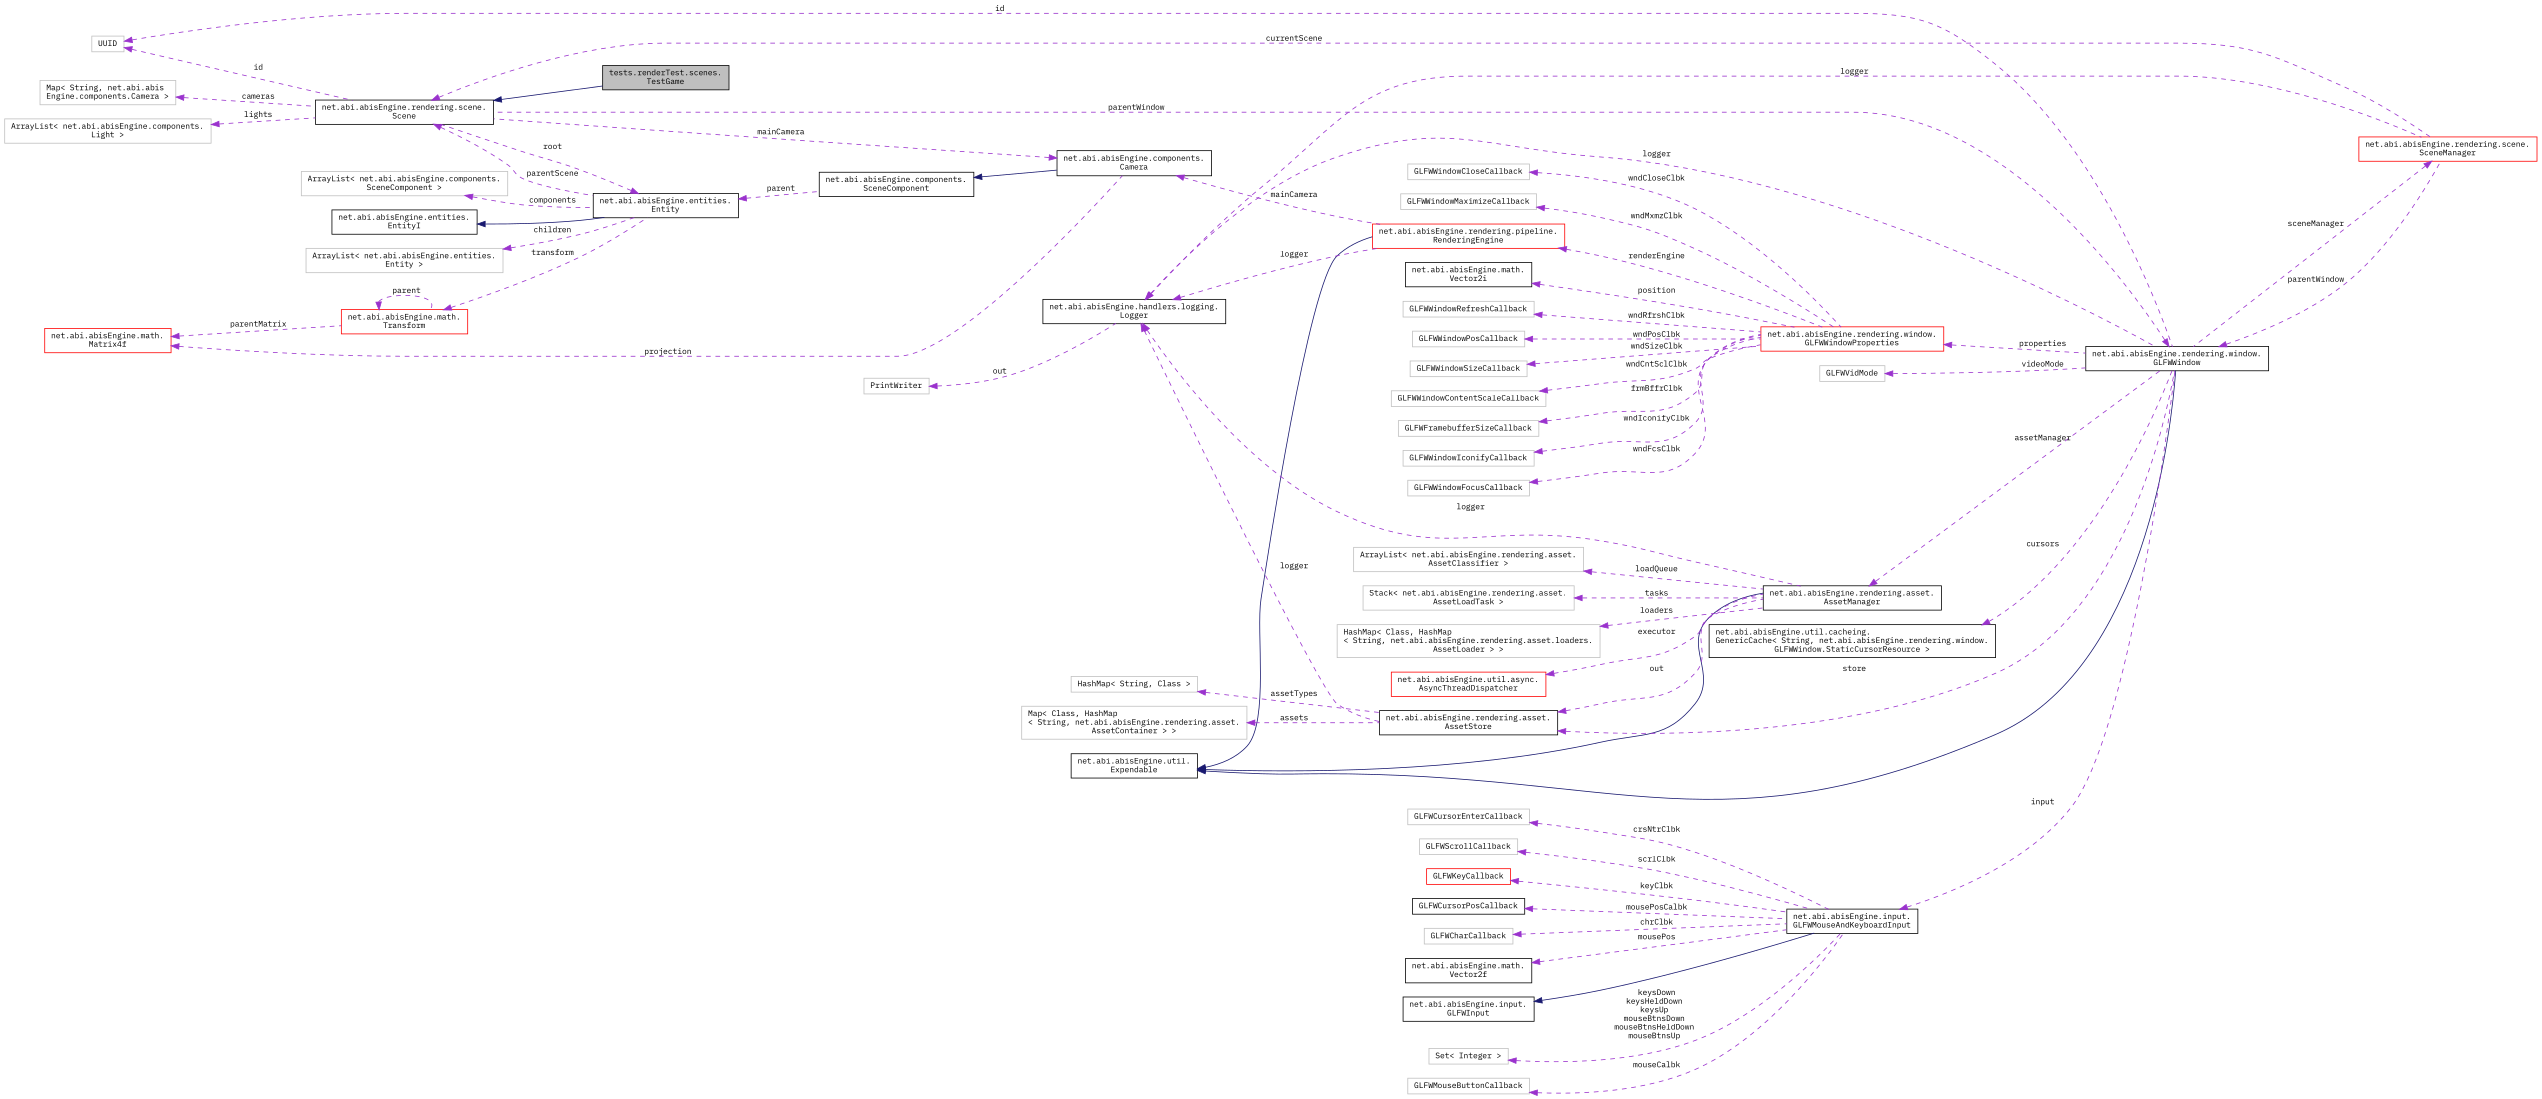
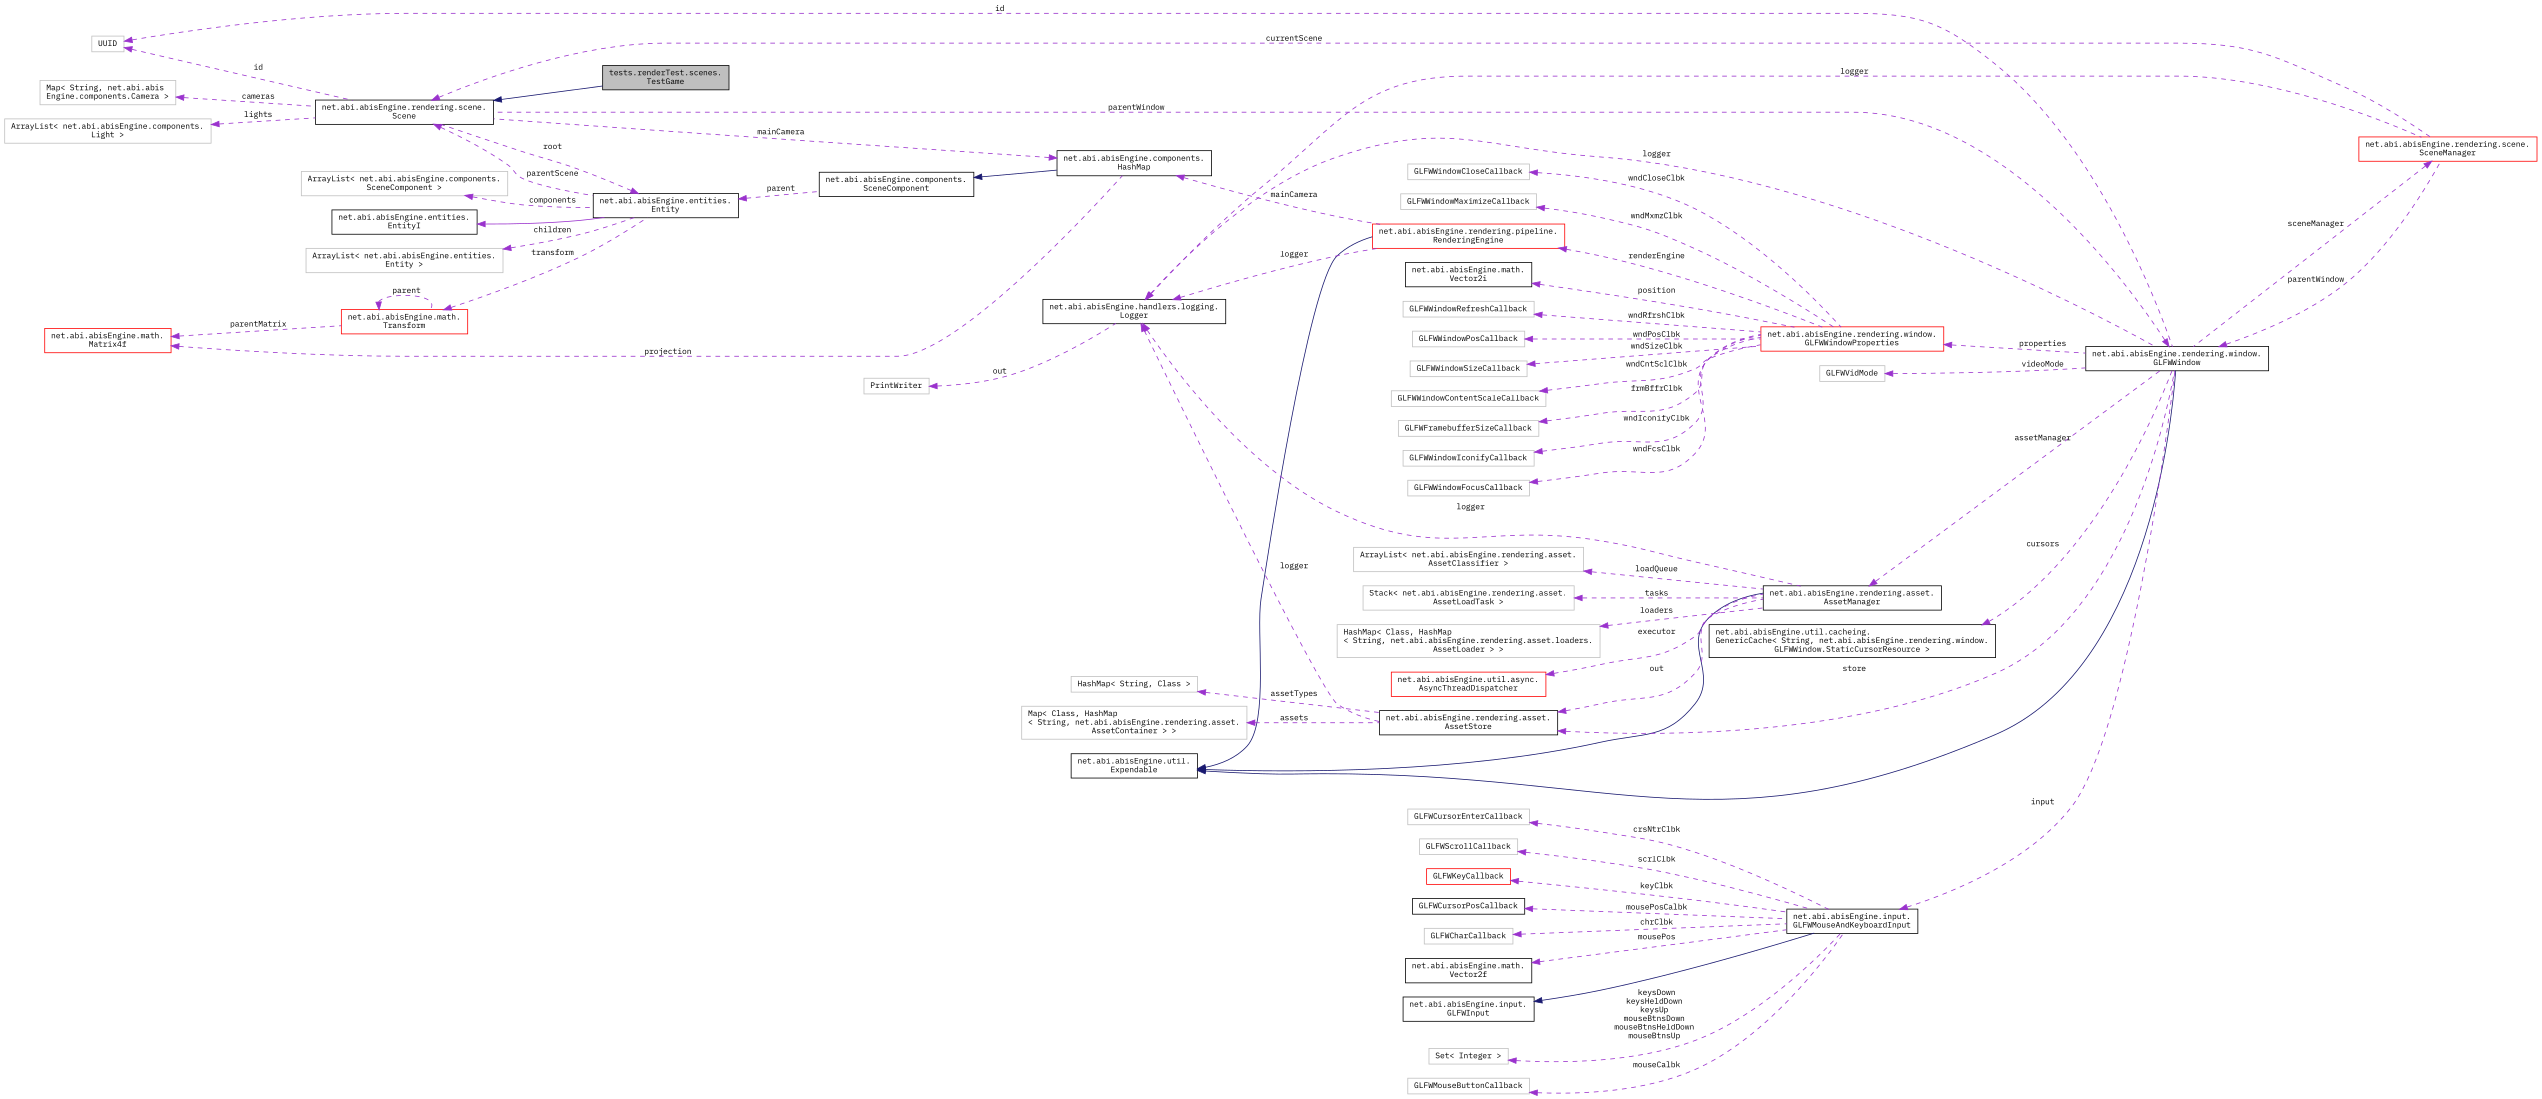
node "net.abi.abisEngine.components. Camera": label "net.abi.abisEngine.components. Camera" -> "net.abi.abisEngine.components. HashMap"
edge "net.abi.abisEngine.entities. Entity" -> "net.abi.abisEngine.entities. EntityI": color midnightblue -> darkorchid3
